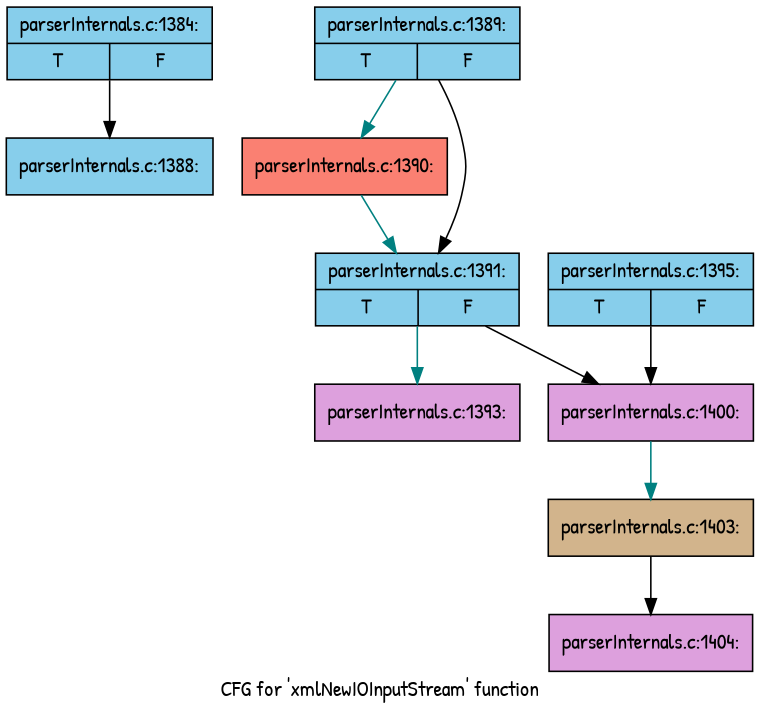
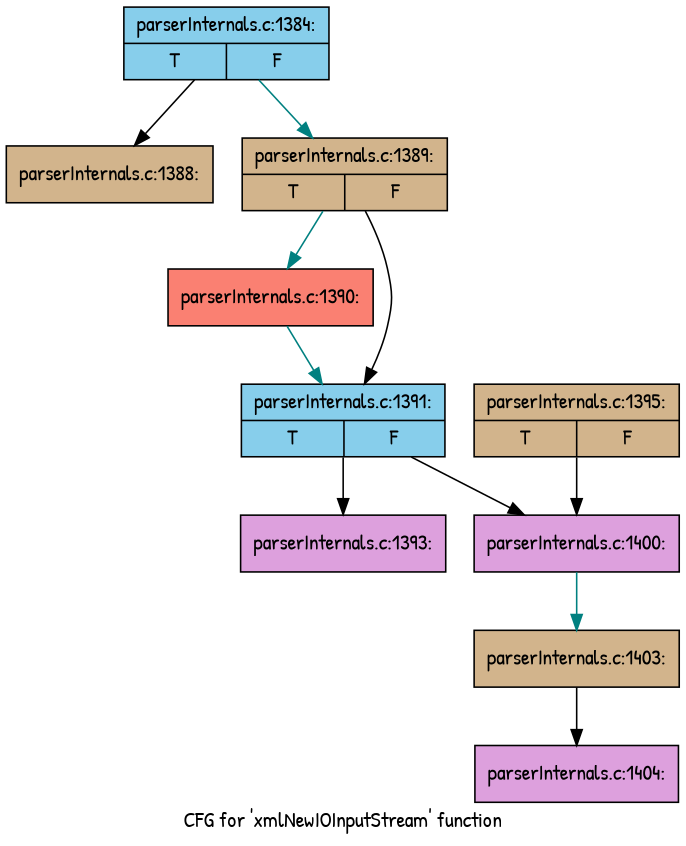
node "parserInternals.c:1389:": fillcolor skyblue -> tan
edge "parserInternals.c:1384:" -> "parserInternals.c:1389:": added
node "parserInternals.c:1388:": fillcolor skyblue -> tan
node "parserInternals.c:1395:": fillcolor skyblue -> tan
edge "parserInternals.c:1391:" -> "parserInternals.c:1393:": color teal -> black
